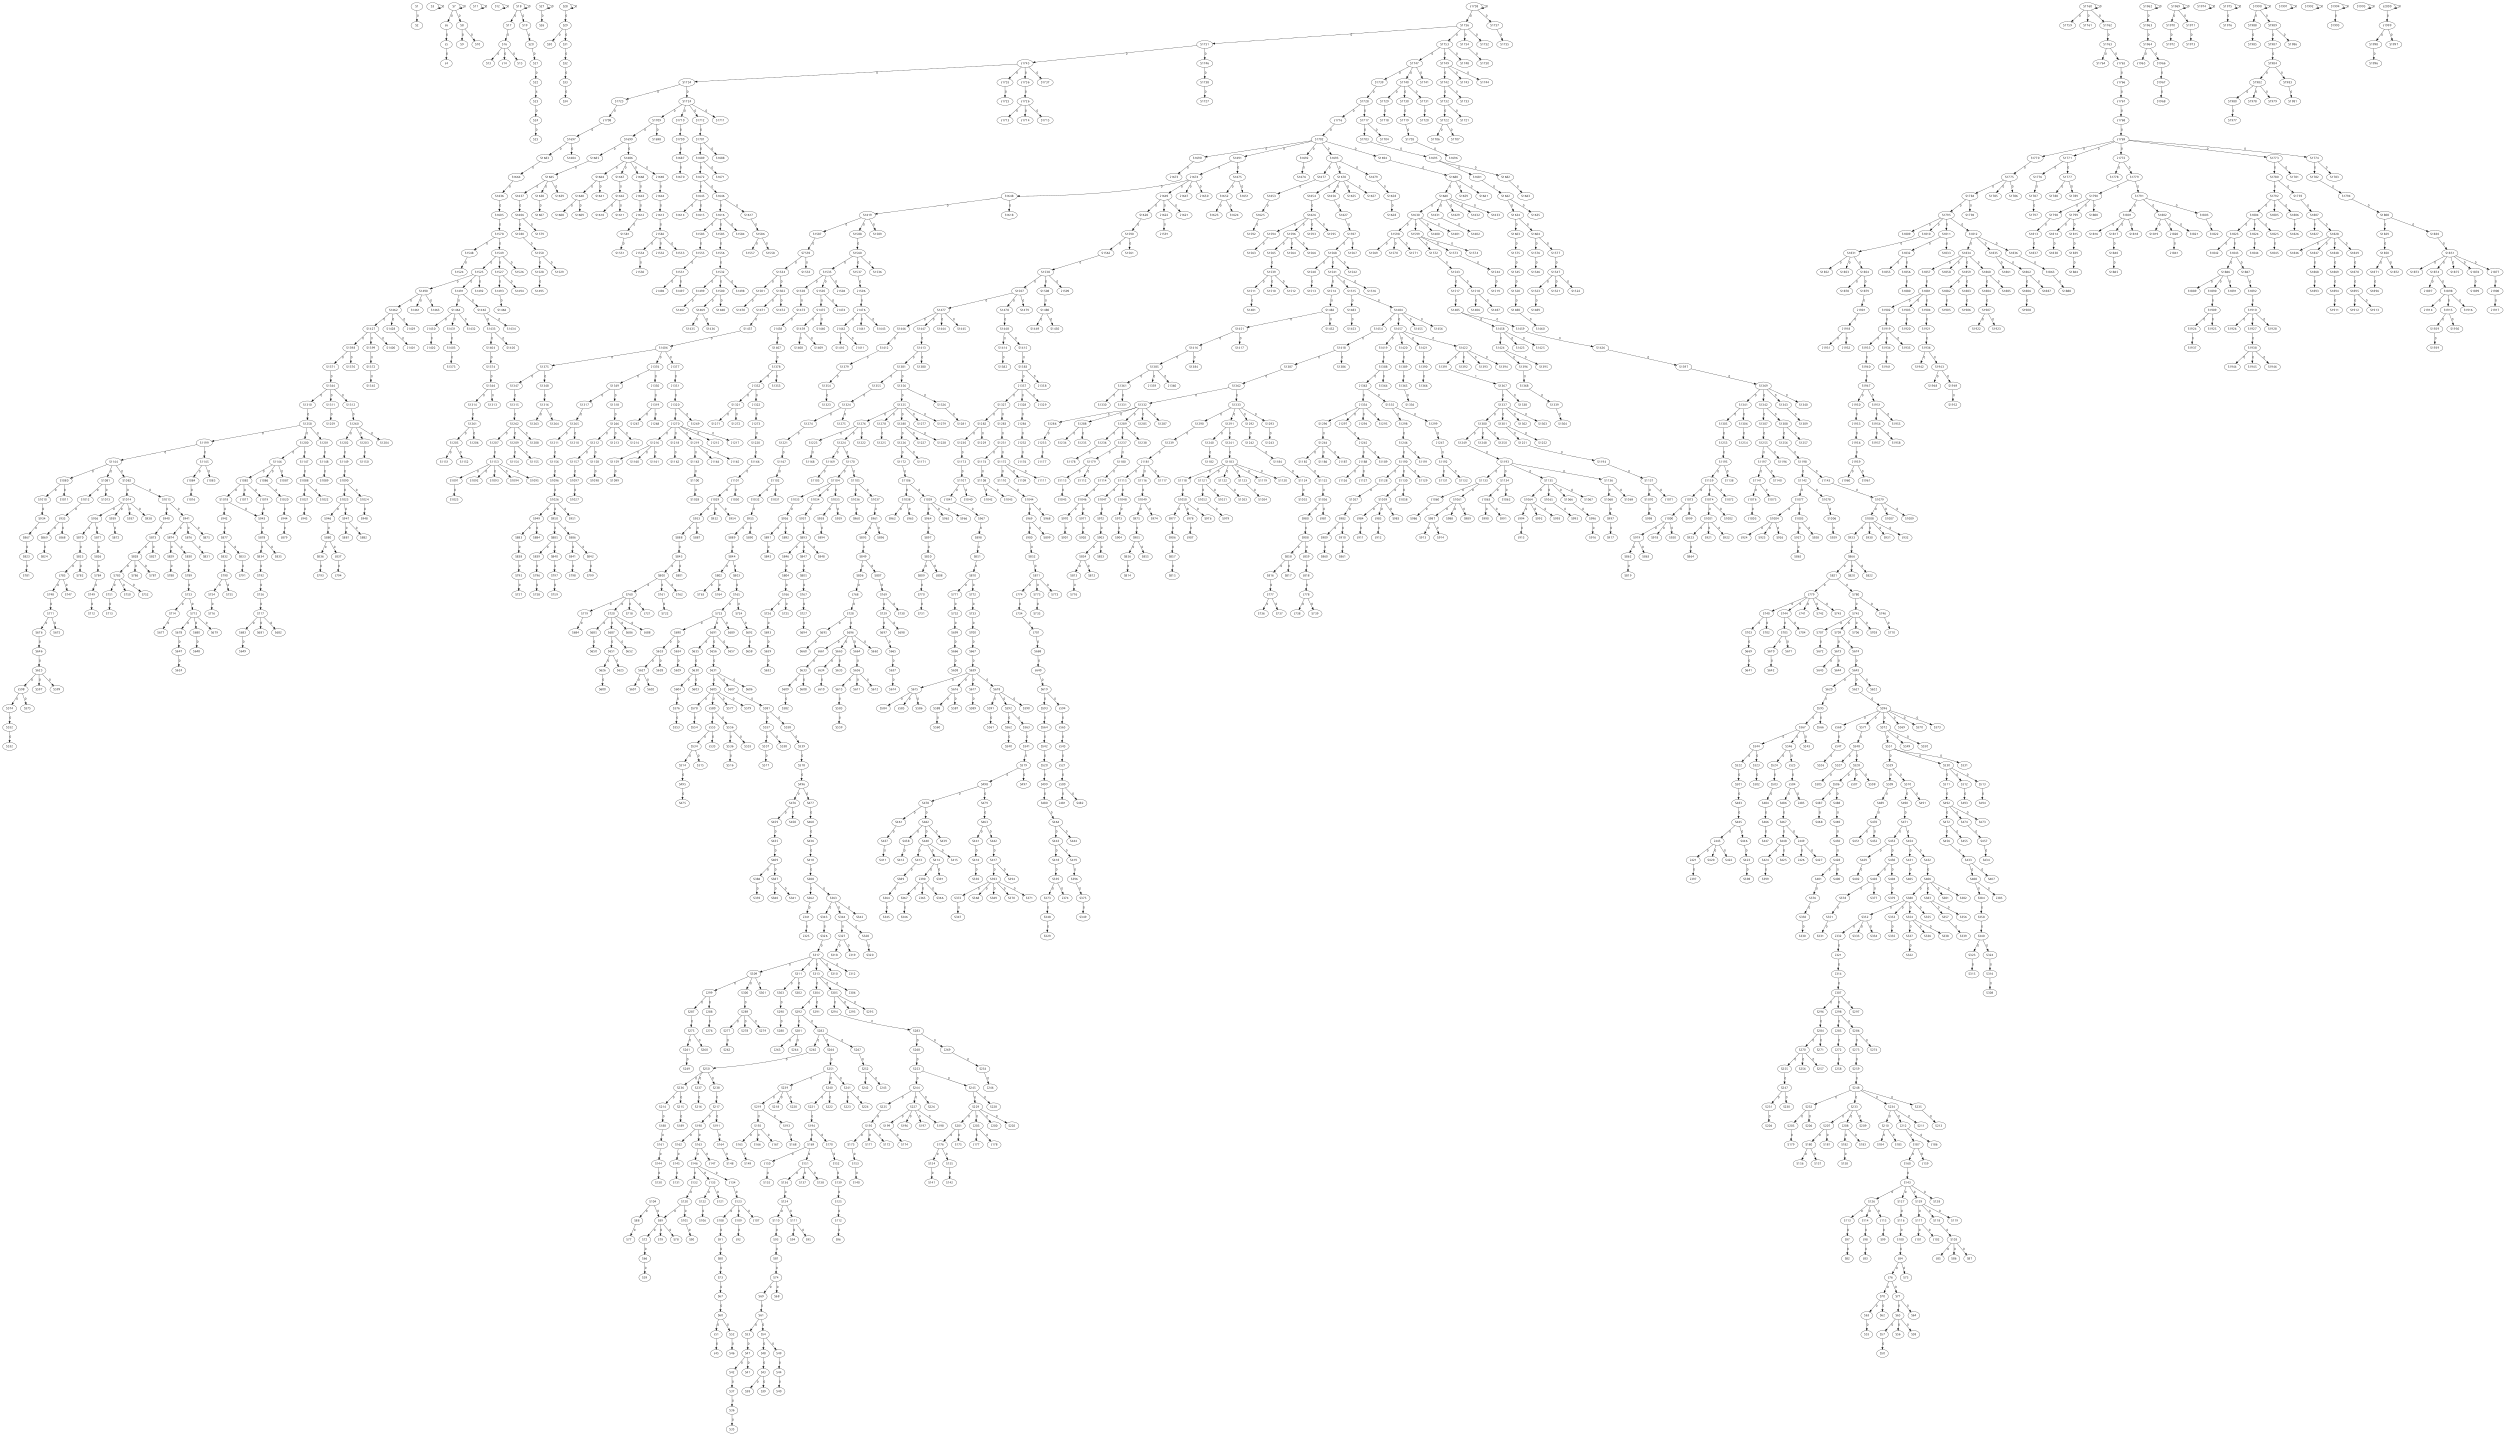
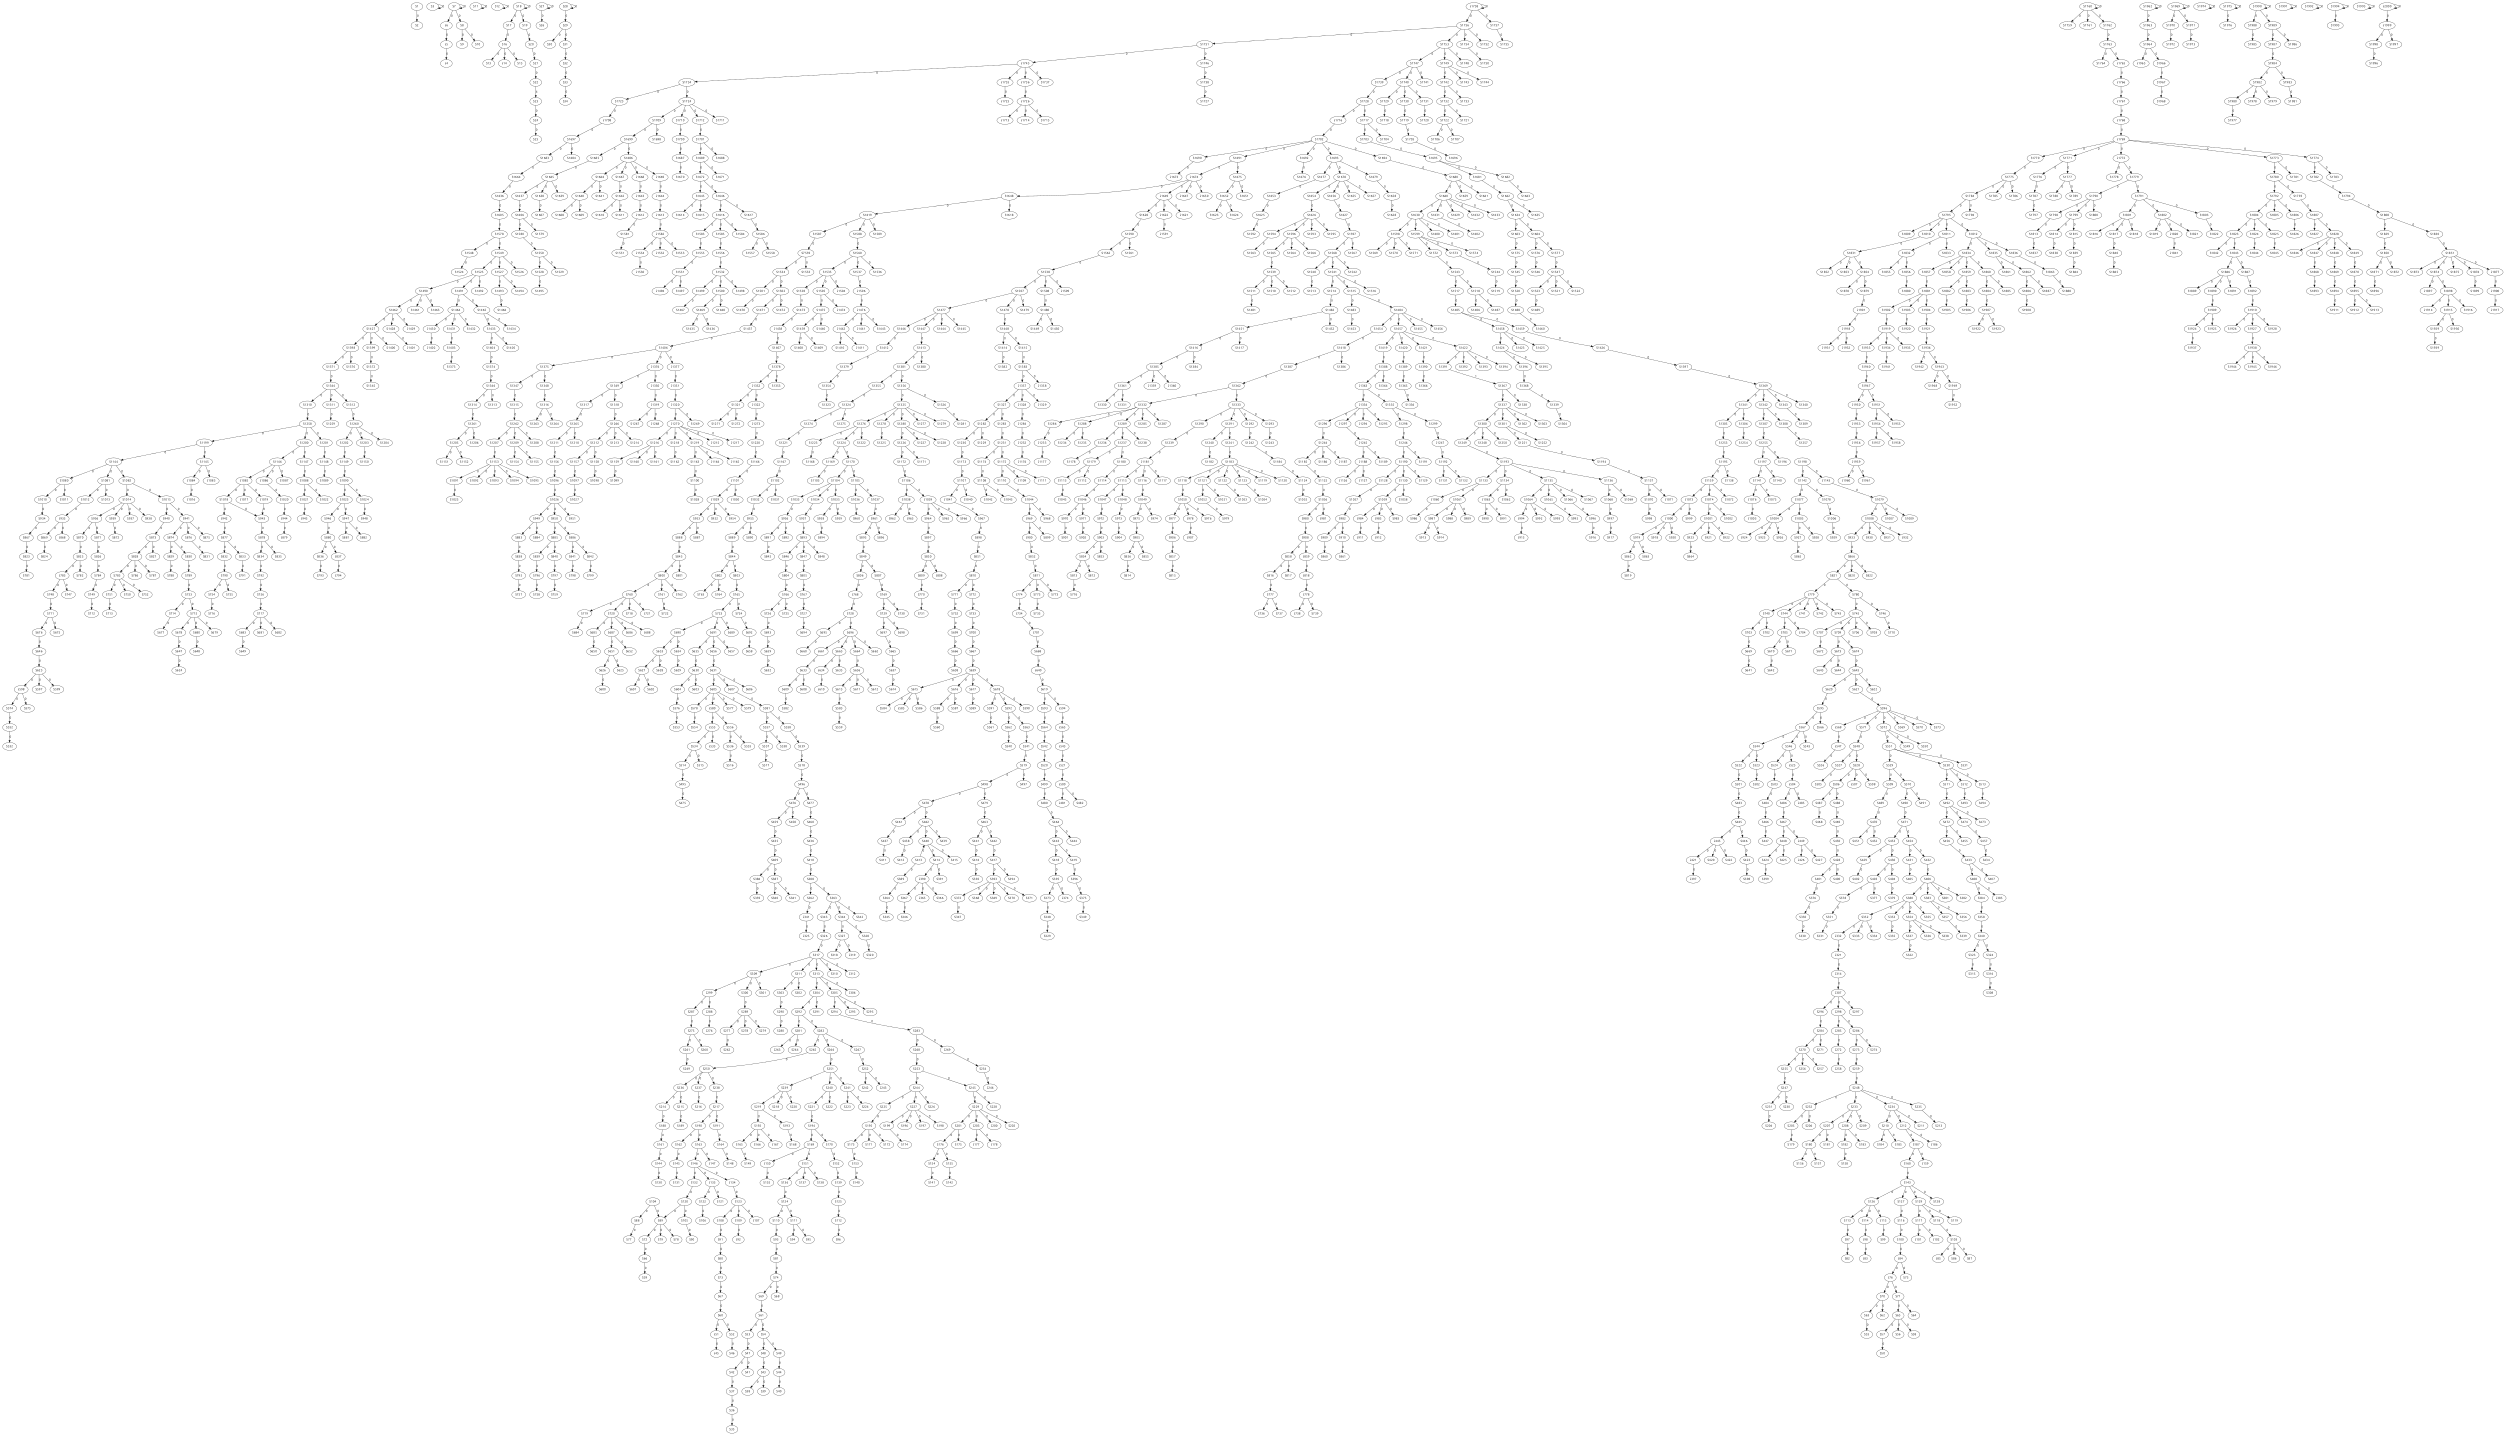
node "S1256": removed
edge "S440" -> "S413": reversed
